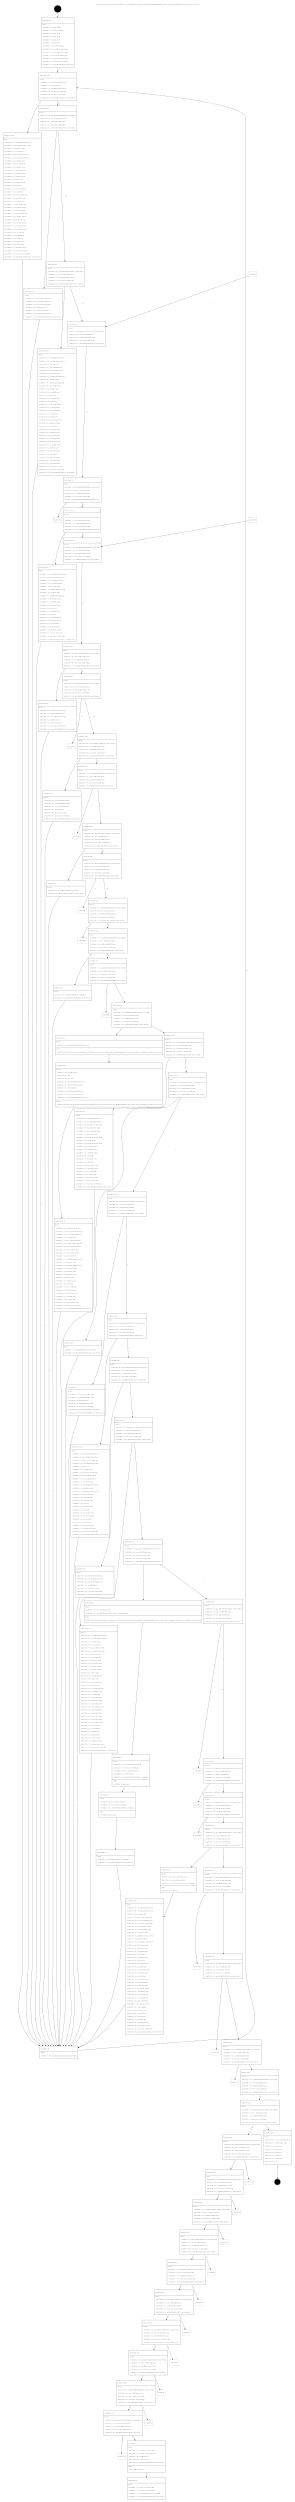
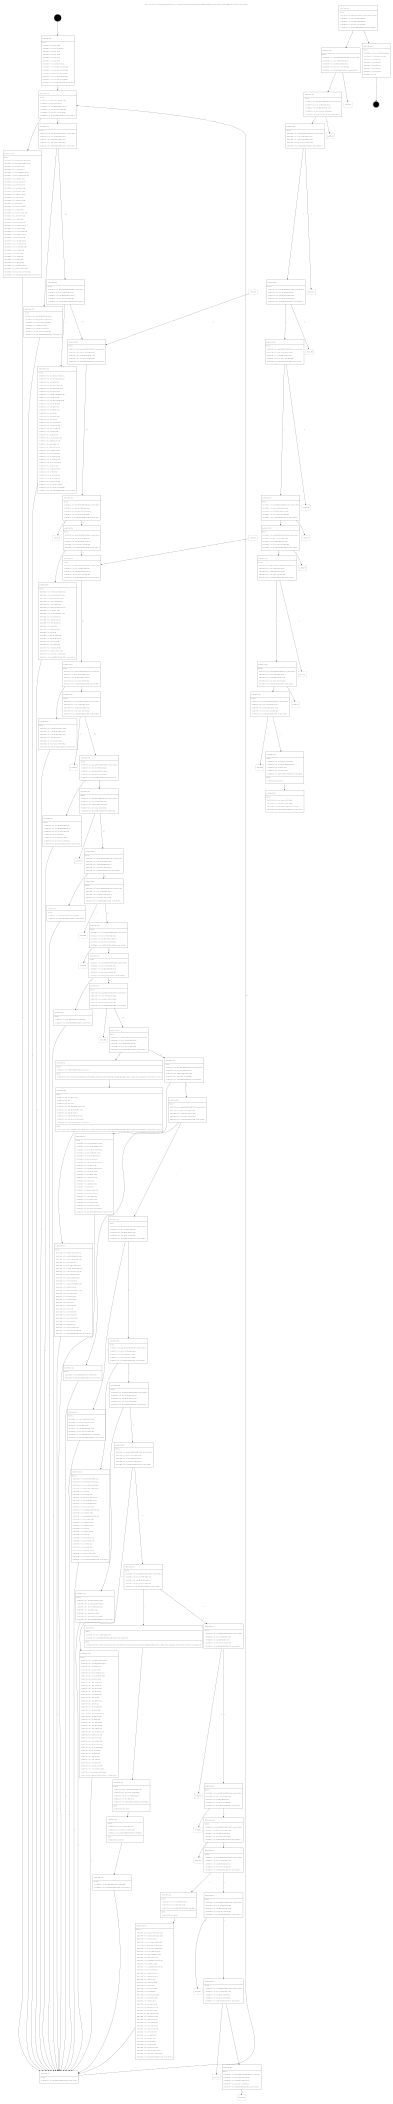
node "0x40157f [25]": removed
